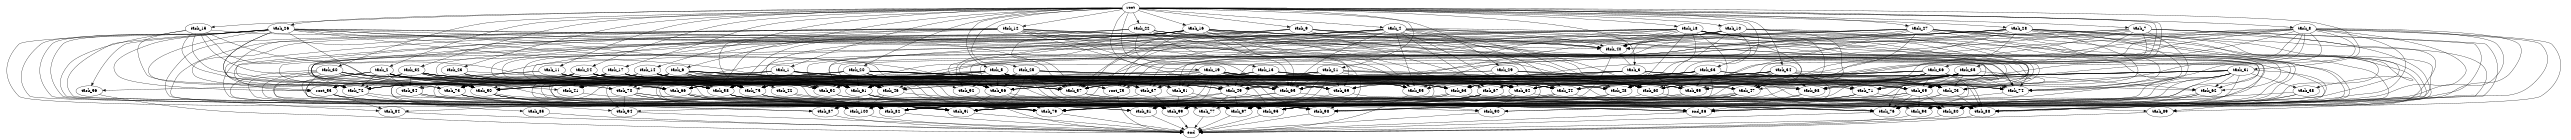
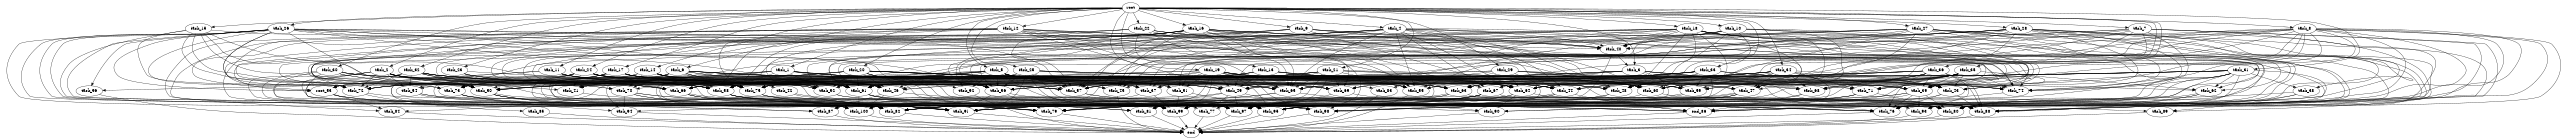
edge "task_3" -> "task_40": reversed
node "root_45": label "root_45" -> "task_45"
node "task_83": added
edge "task_30" -> "task_82": removed
